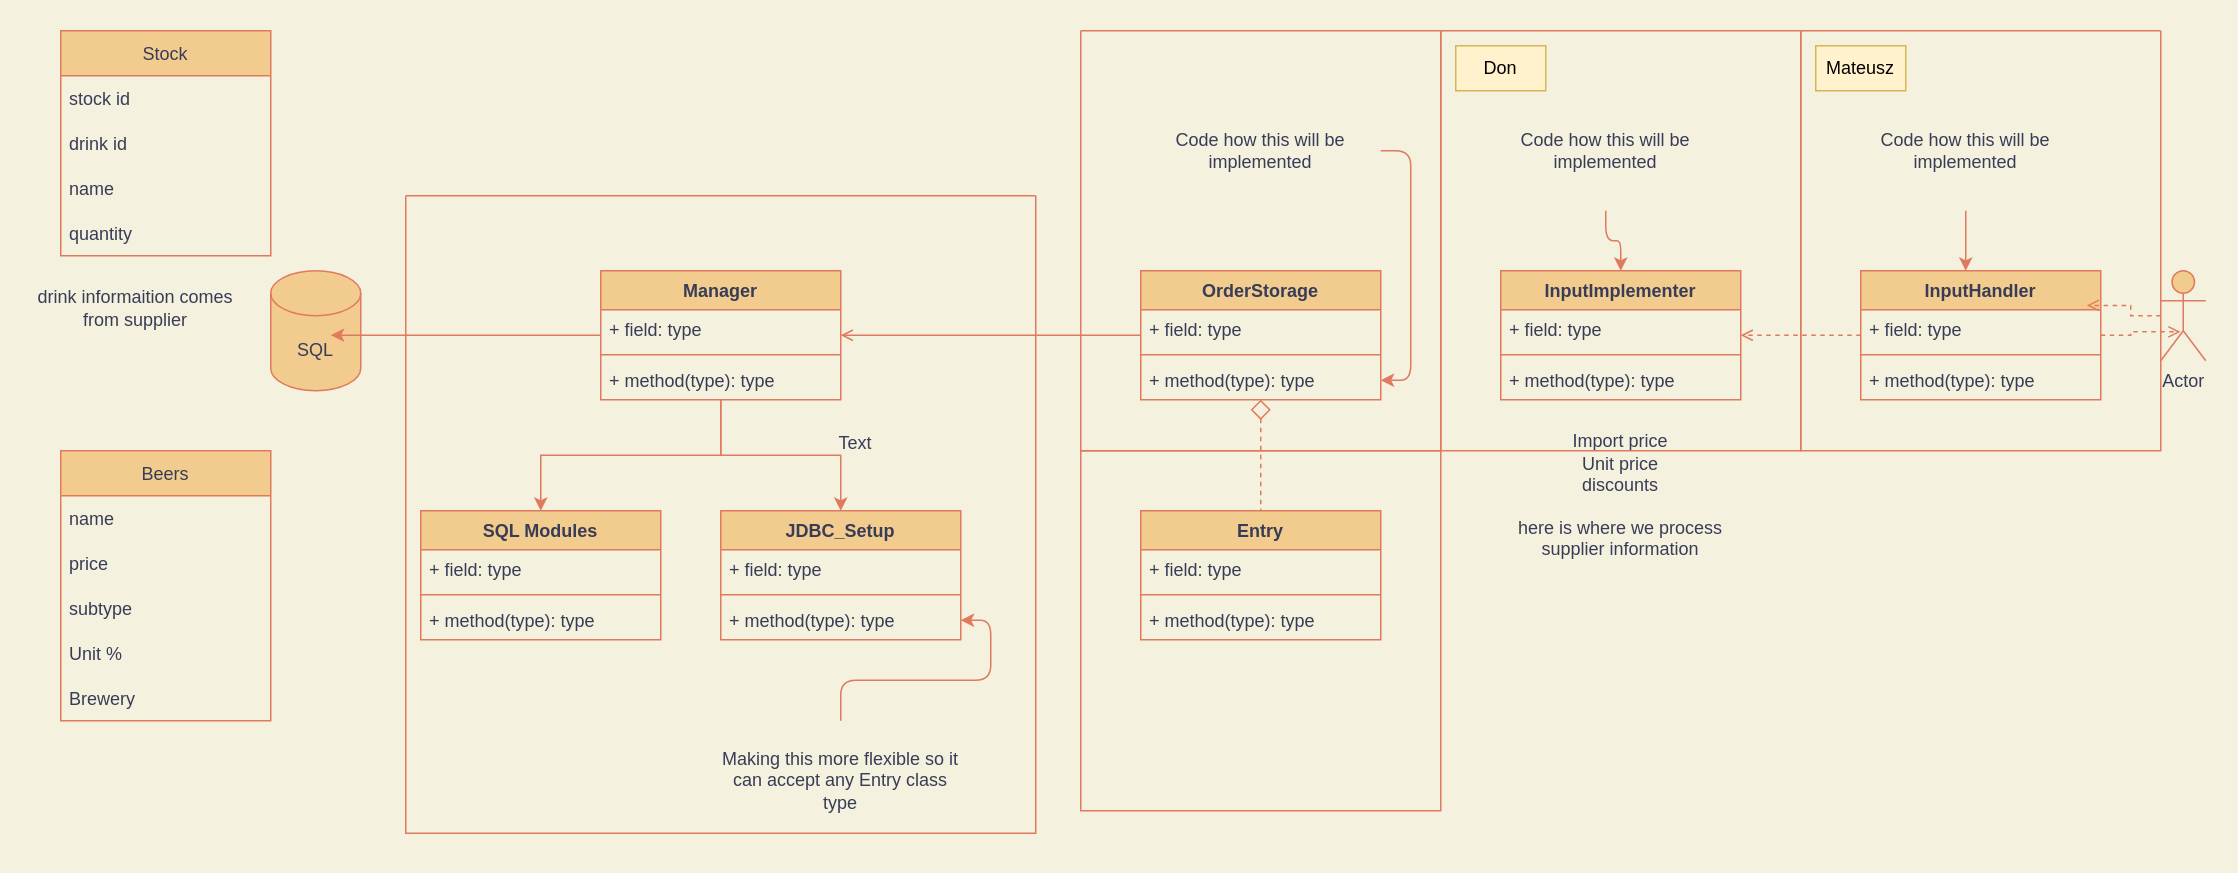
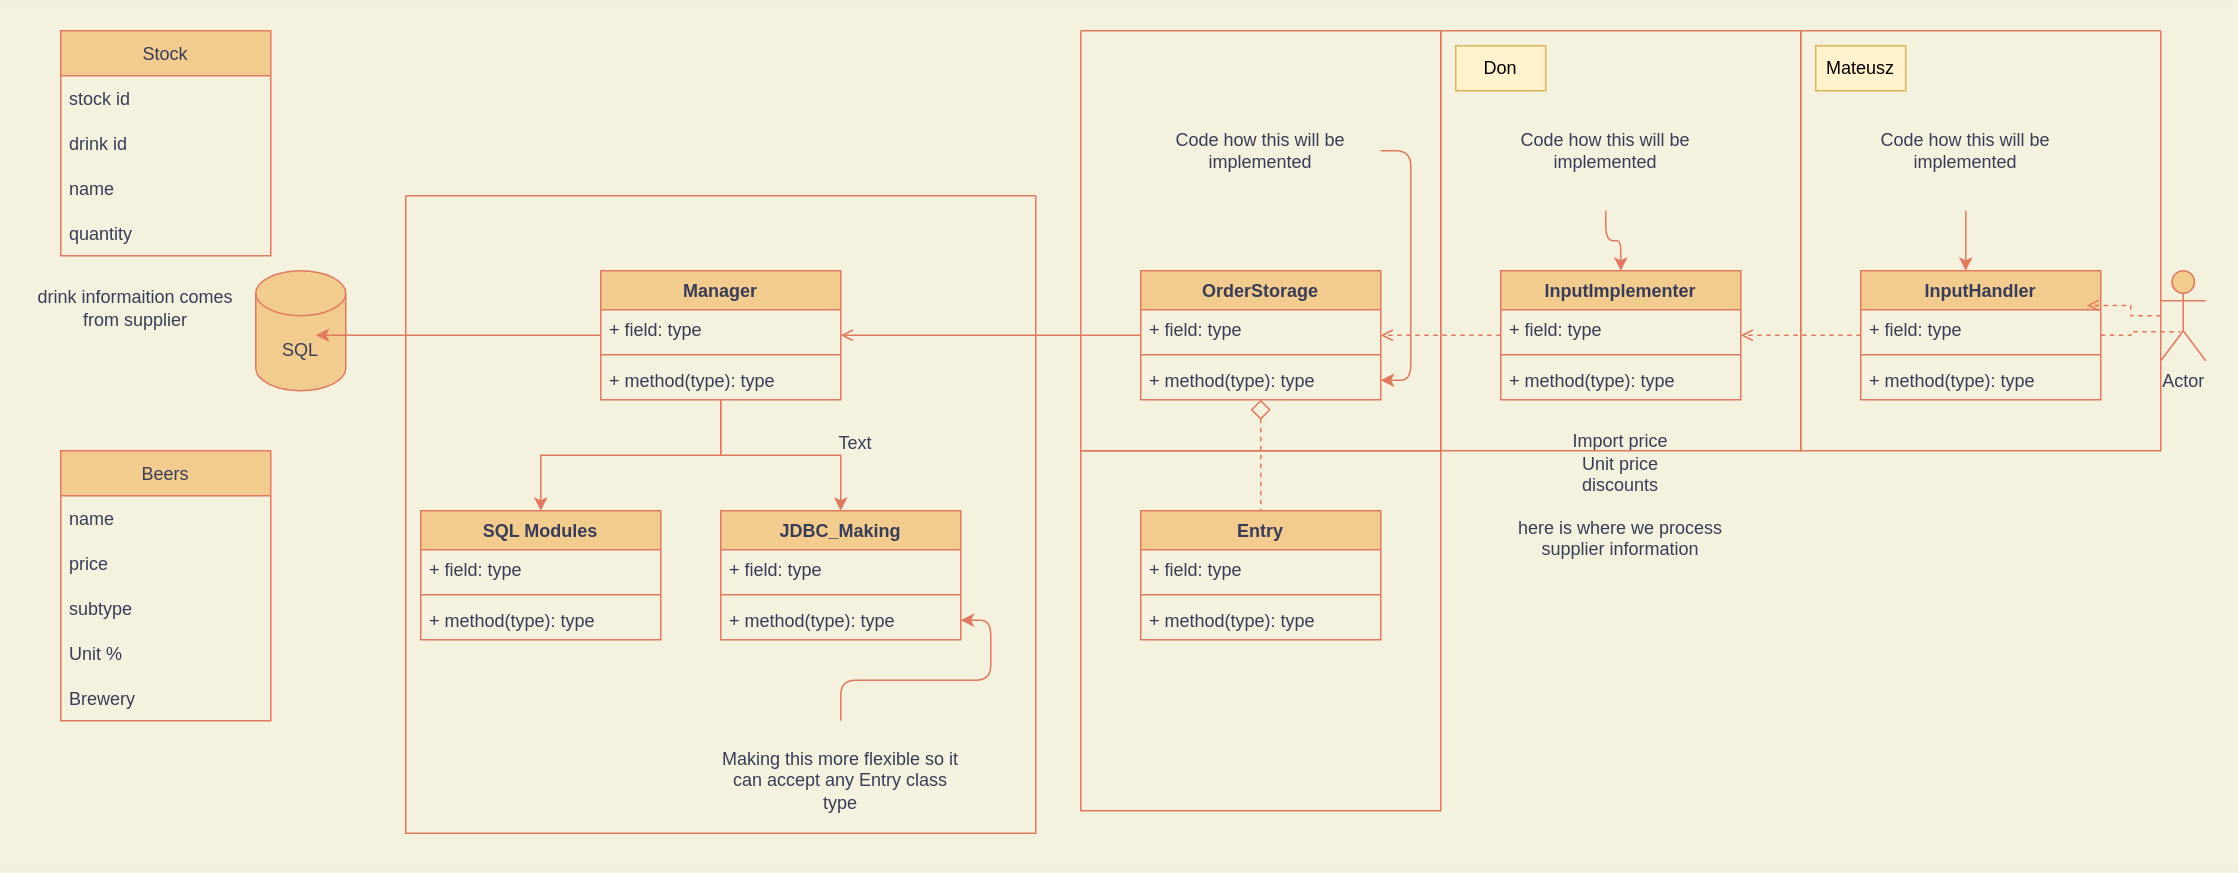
node "SQL": moved (316, 331) -> (301, 331)
edge "InputHandler" -> "Actor": arrowhead open -> none
edge "InputImplementer" -> "OrderStorage": added
node "JDBC_Setup": label "JDBC_Setup" -> "JDBC_Making"
